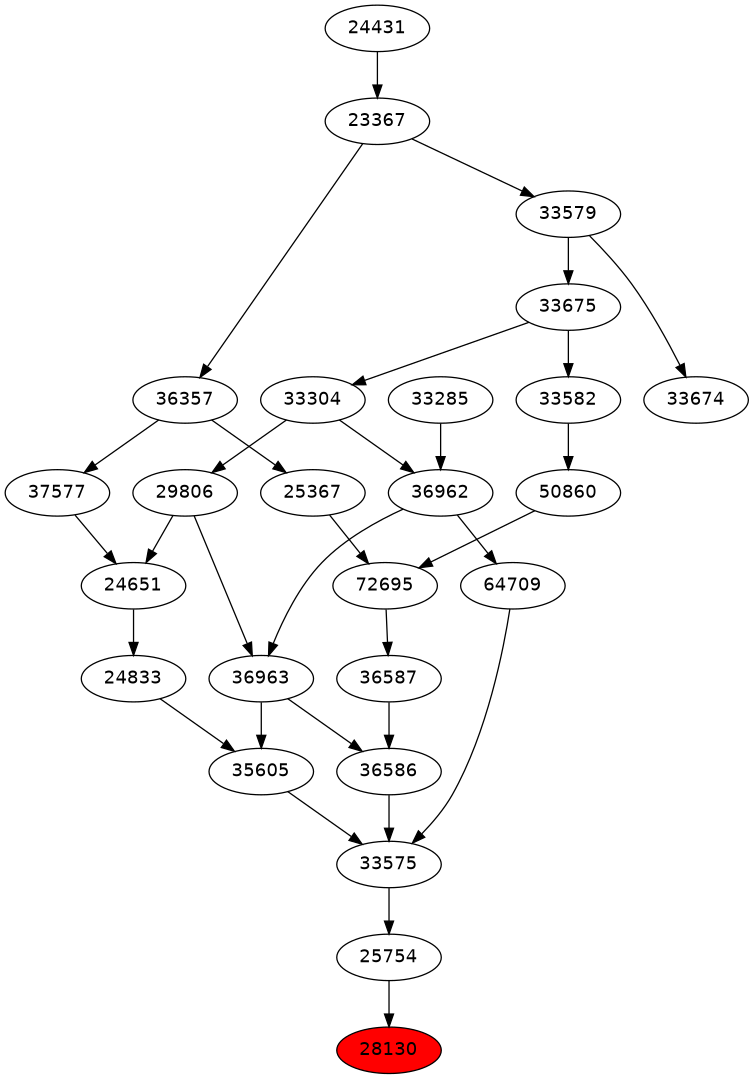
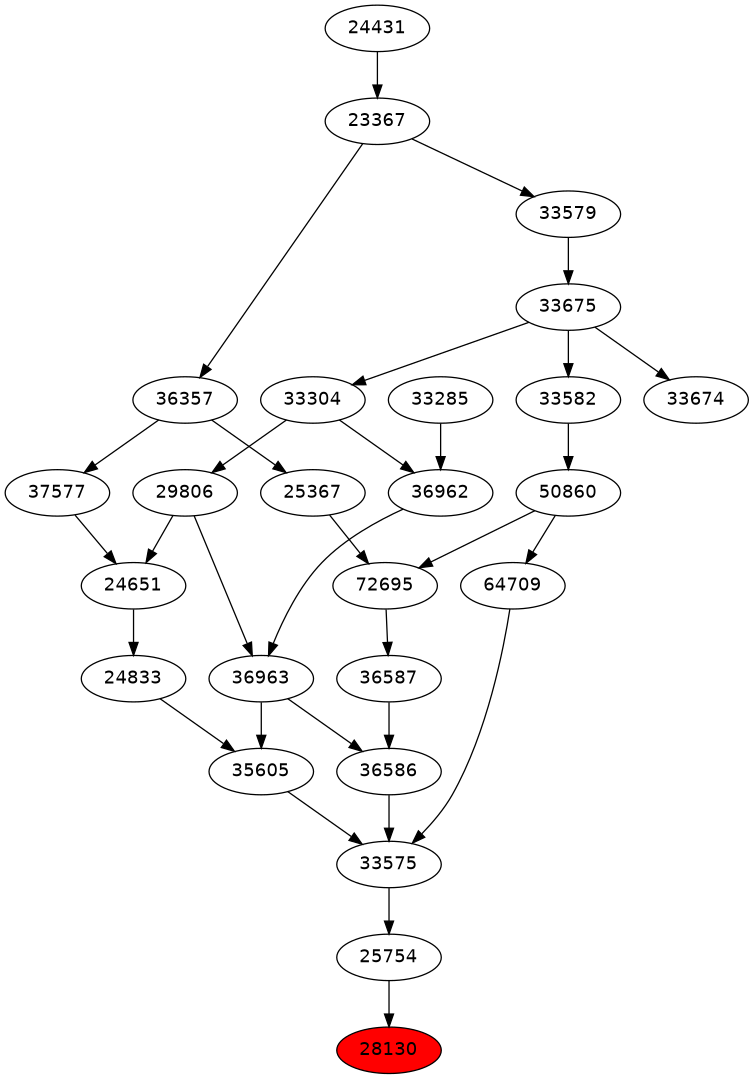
edge "33579" -> "33674": now "33675" -> "33674"
edge "36962" -> "64709": now "50860" -> "64709"
